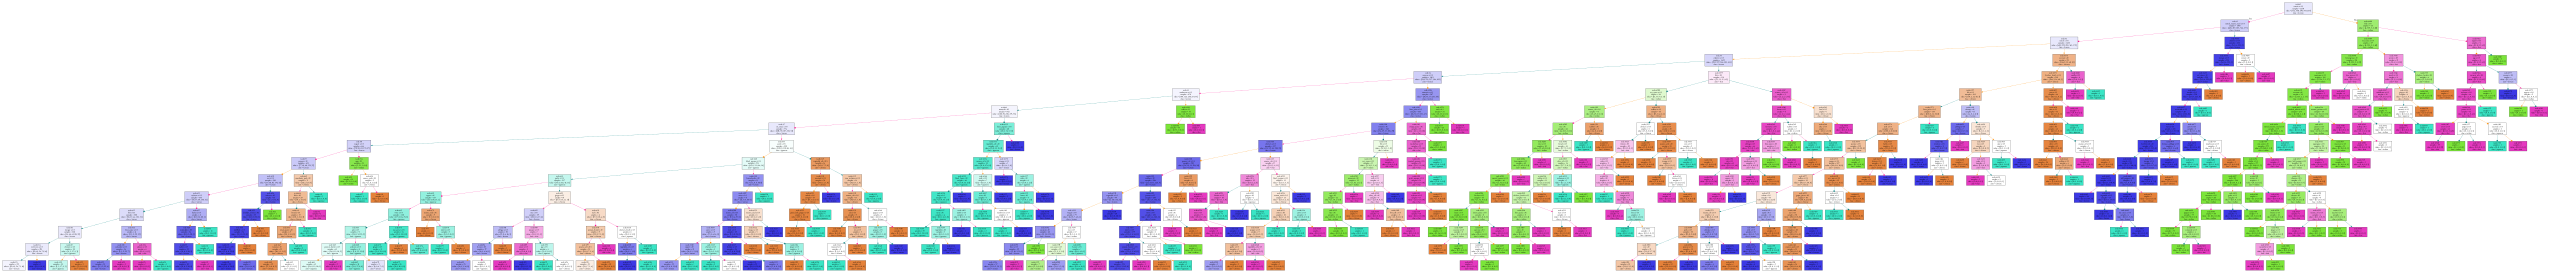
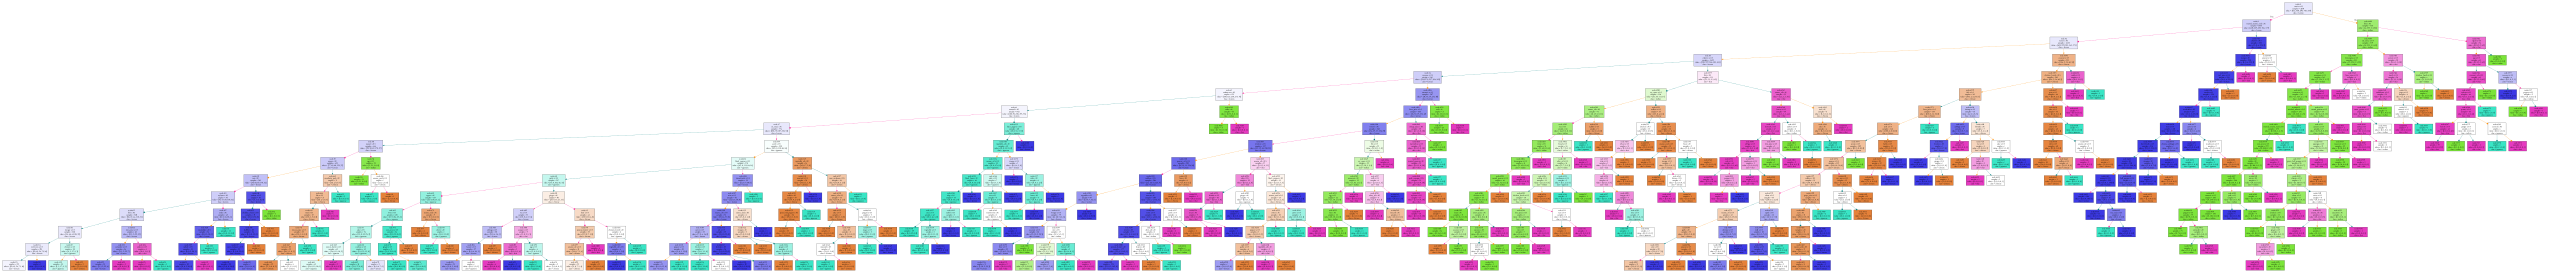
edge "node #185" -> "node #265": color darkorange -> teal
edge "node #71" -> "node #74": now "node #72" -> "node #74"
